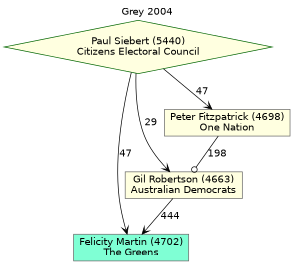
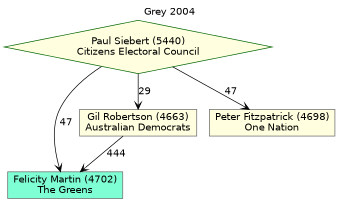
edge "Peter Fitzpatrick (4698) One Nation" -> "Gil Robertson (4663) Australian Democrats": removed, label "198"
